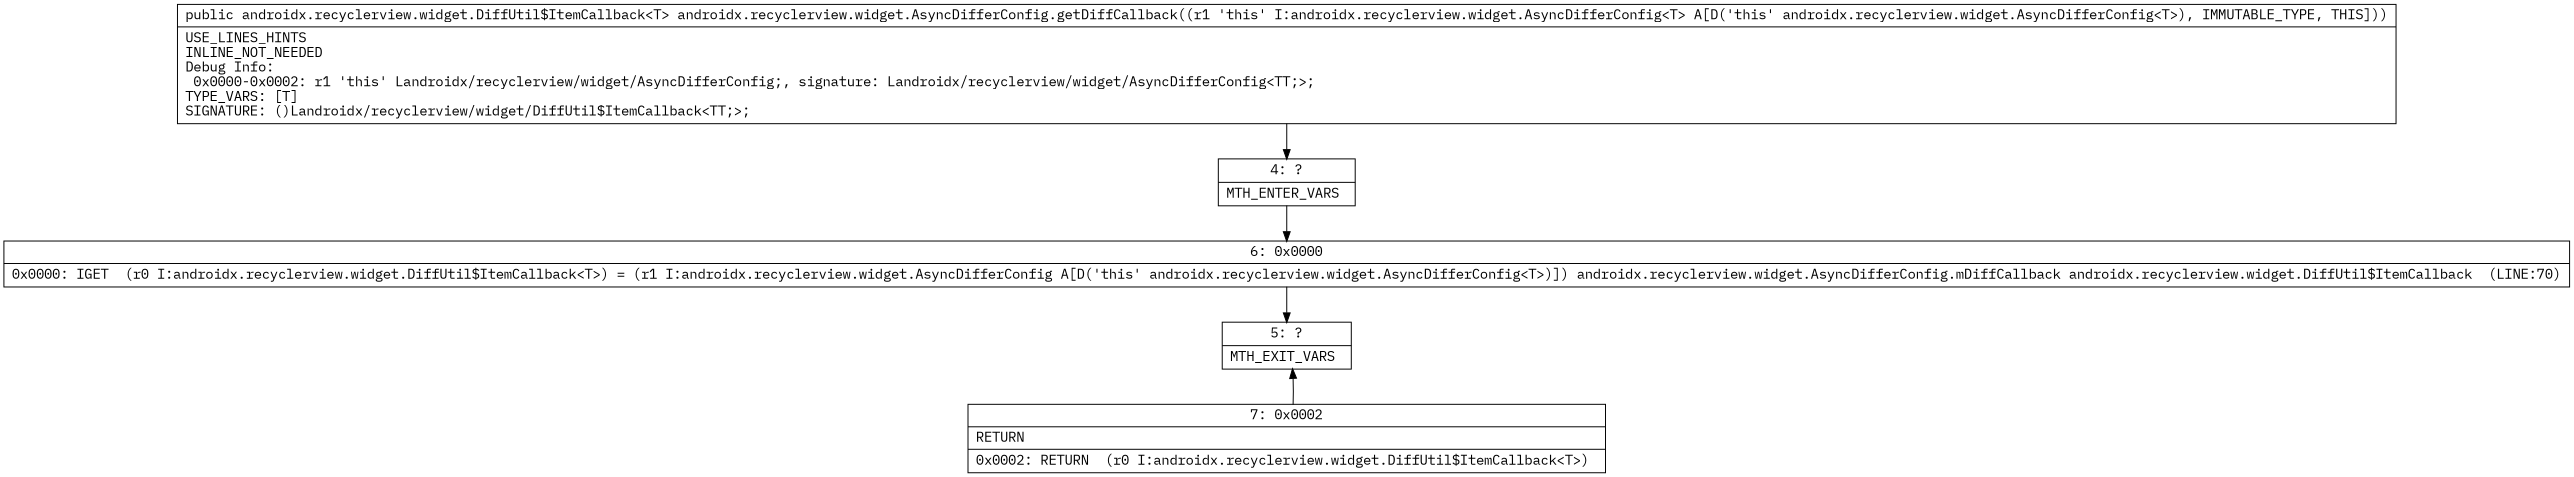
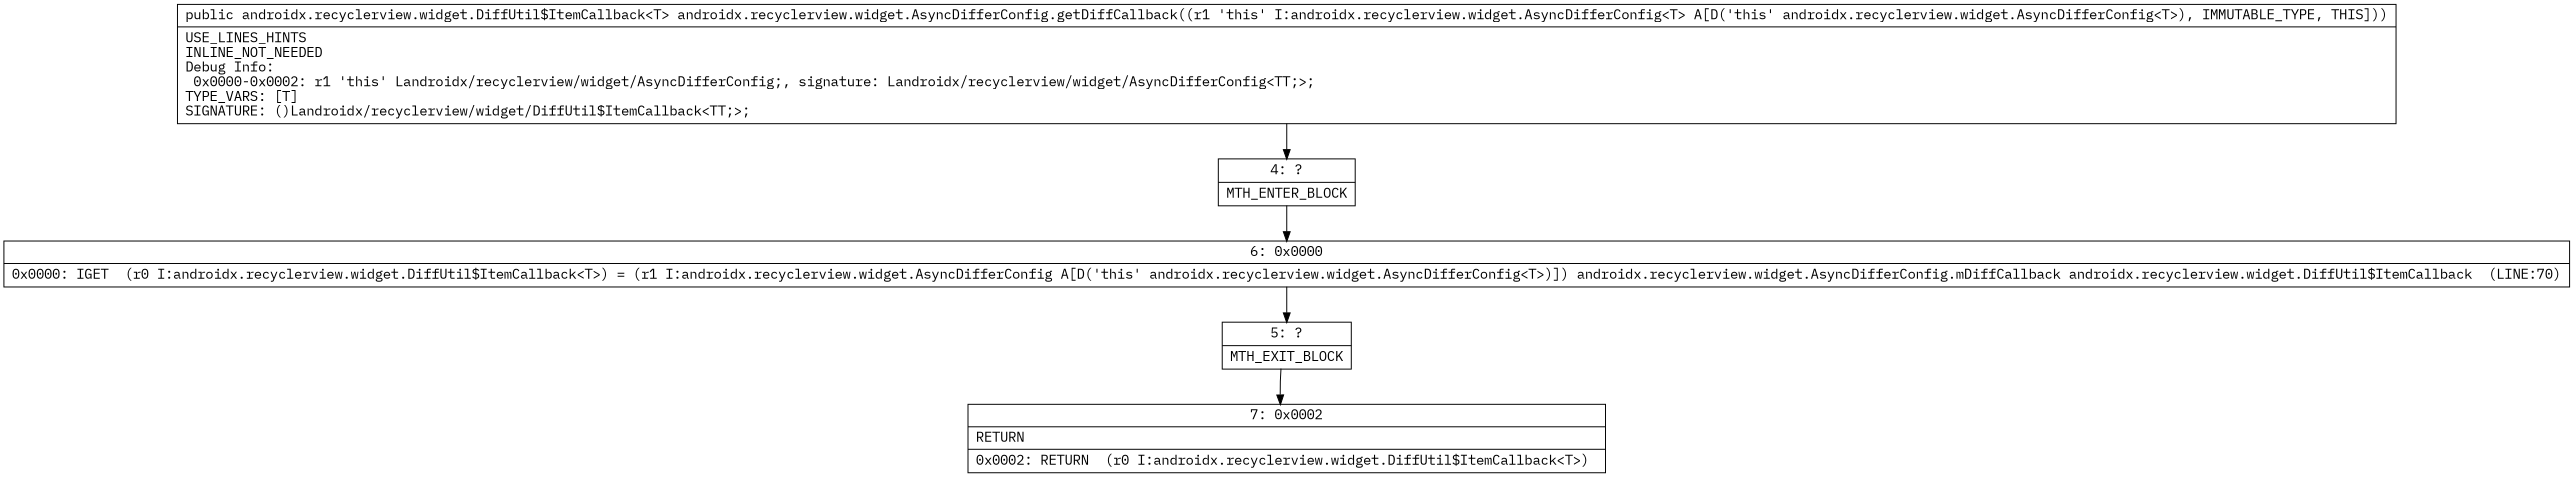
node "4: ?": text "MTH_ENTER_VARS" -> "MTH_ENTER_BLOCK"
node "5: ?": text "MTH_EXIT_VARS" -> "MTH_EXIT_BLOCK"
edge "7: 0x0002" -> "5: ?": reversed
